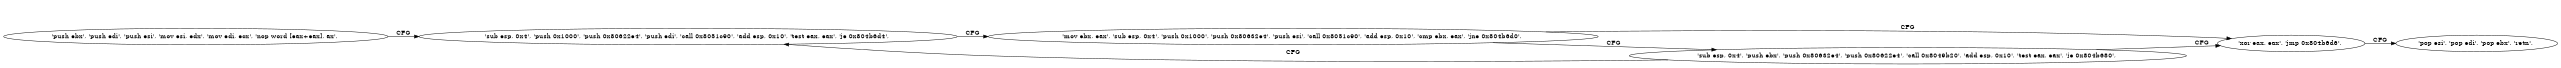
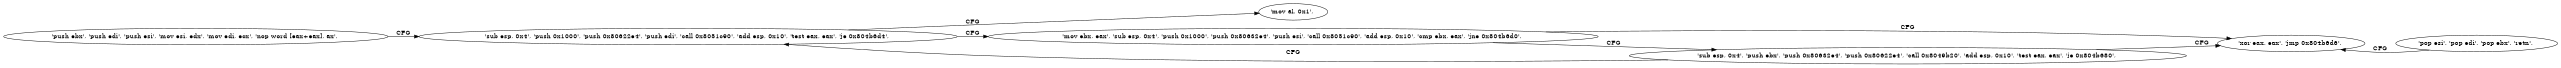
node "'mov al, 0x1',": added
edge "'xor eax, eax', 'jmp 0x804b6d6'," -> "'pop esi', 'pop edi', 'pop ebx', 'retn',": reversed
